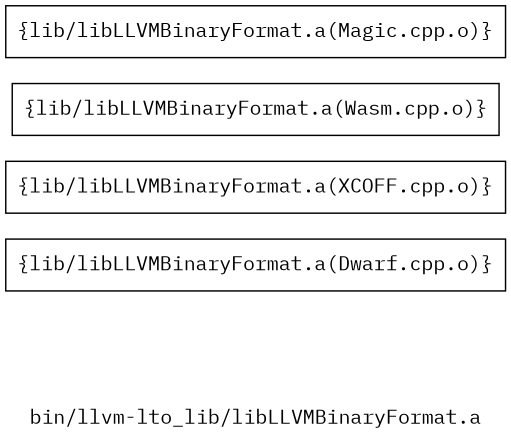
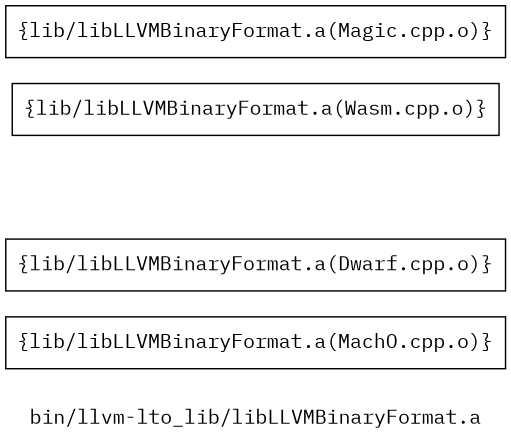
node "{lib/libLLVMBinaryFormat.a(XCOFF.cpp.o)}": removed
node "{lib/libLLVMBinaryFormat.a(MachO.cpp.o)}": added
